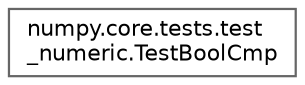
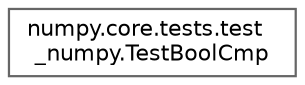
node "numpy.core.tests.test _numeric.TestBoolCmp": label "numpy.core.tests.test _numeric.TestBoolCmp" -> "numpy.core.tests.test _numpy.TestBoolCmp"
